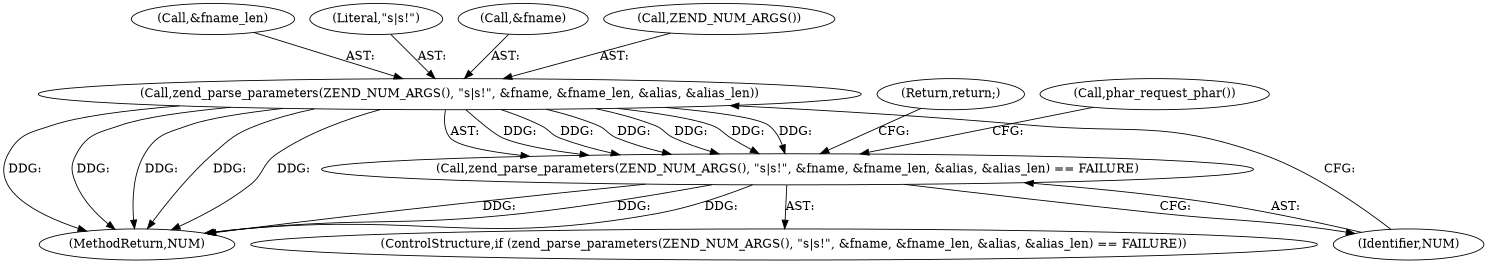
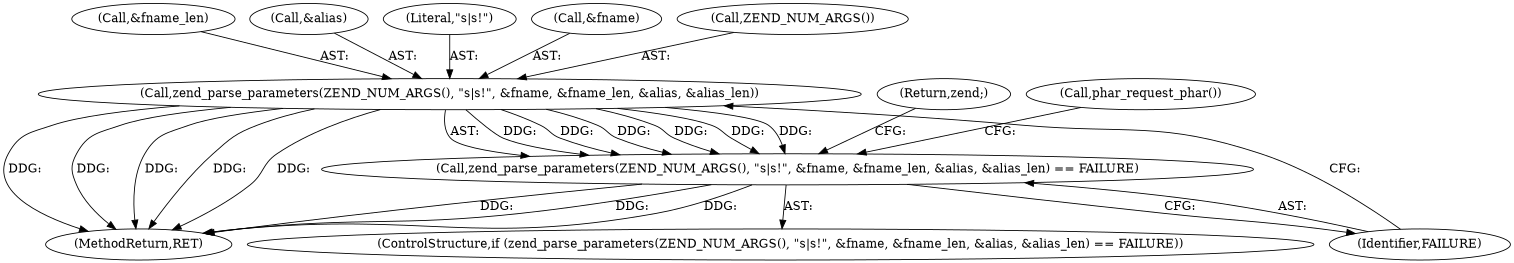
node "(Call,&alias)": added
node "(Return,return;)": label "(Return,return;)" -> "(Return,zend;)"
node "(MethodReturn,NUM)": label "(MethodReturn,NUM)" -> "(MethodReturn,RET)"
node "(Identifier,NUM)": label "(Identifier,NUM)" -> "(Identifier,FAILURE)"
